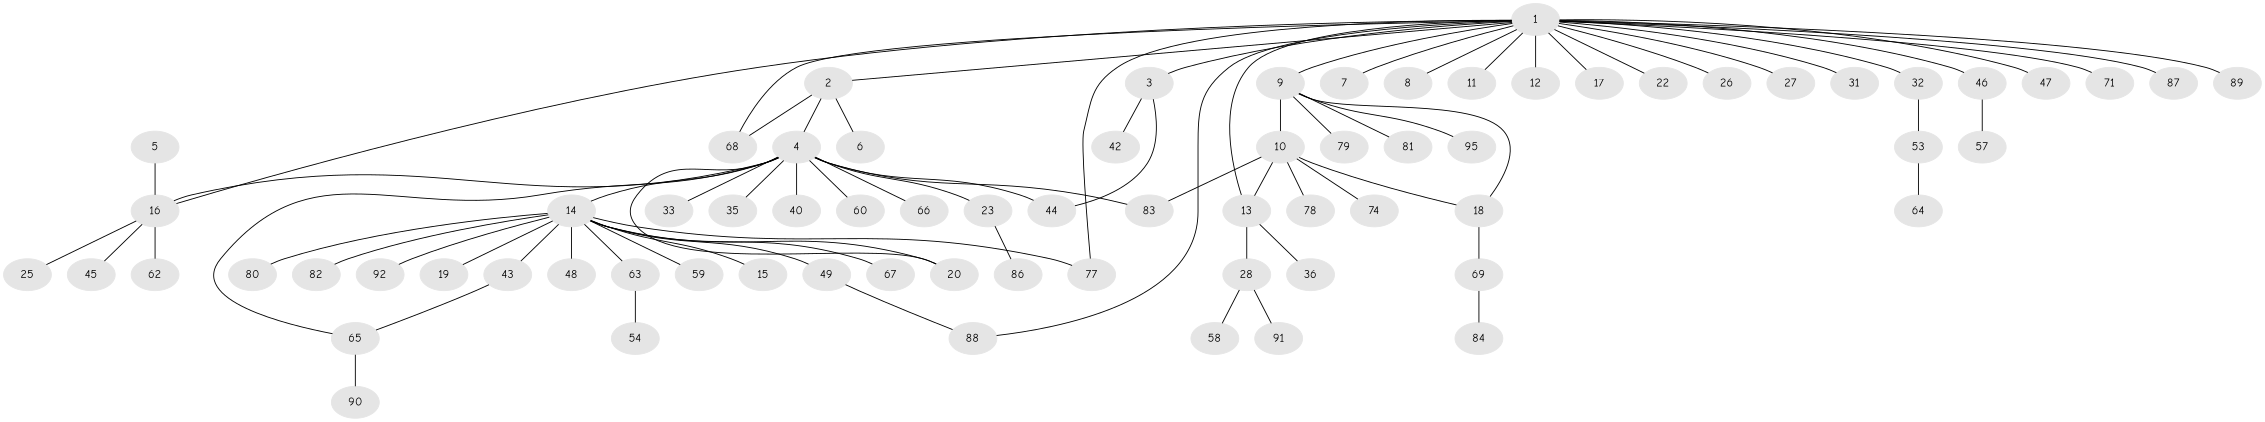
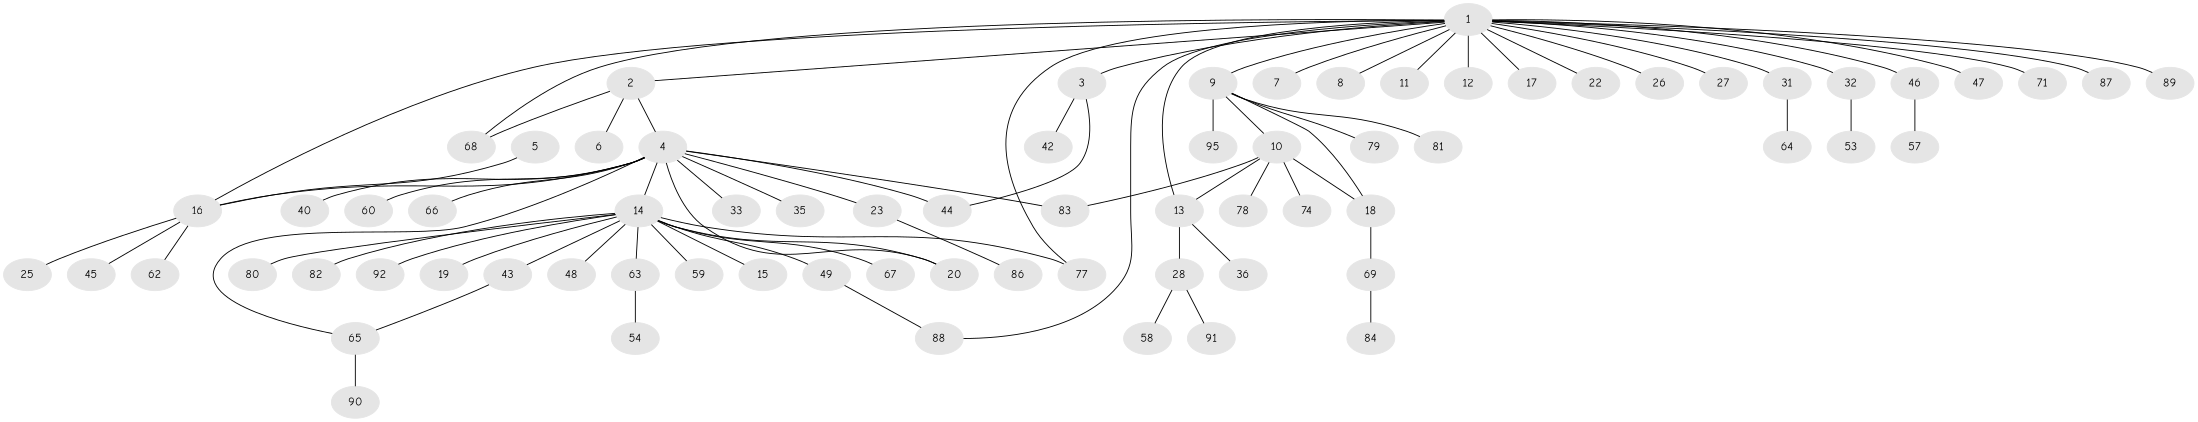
edge "53" -- "64": now "31" -- "64"
